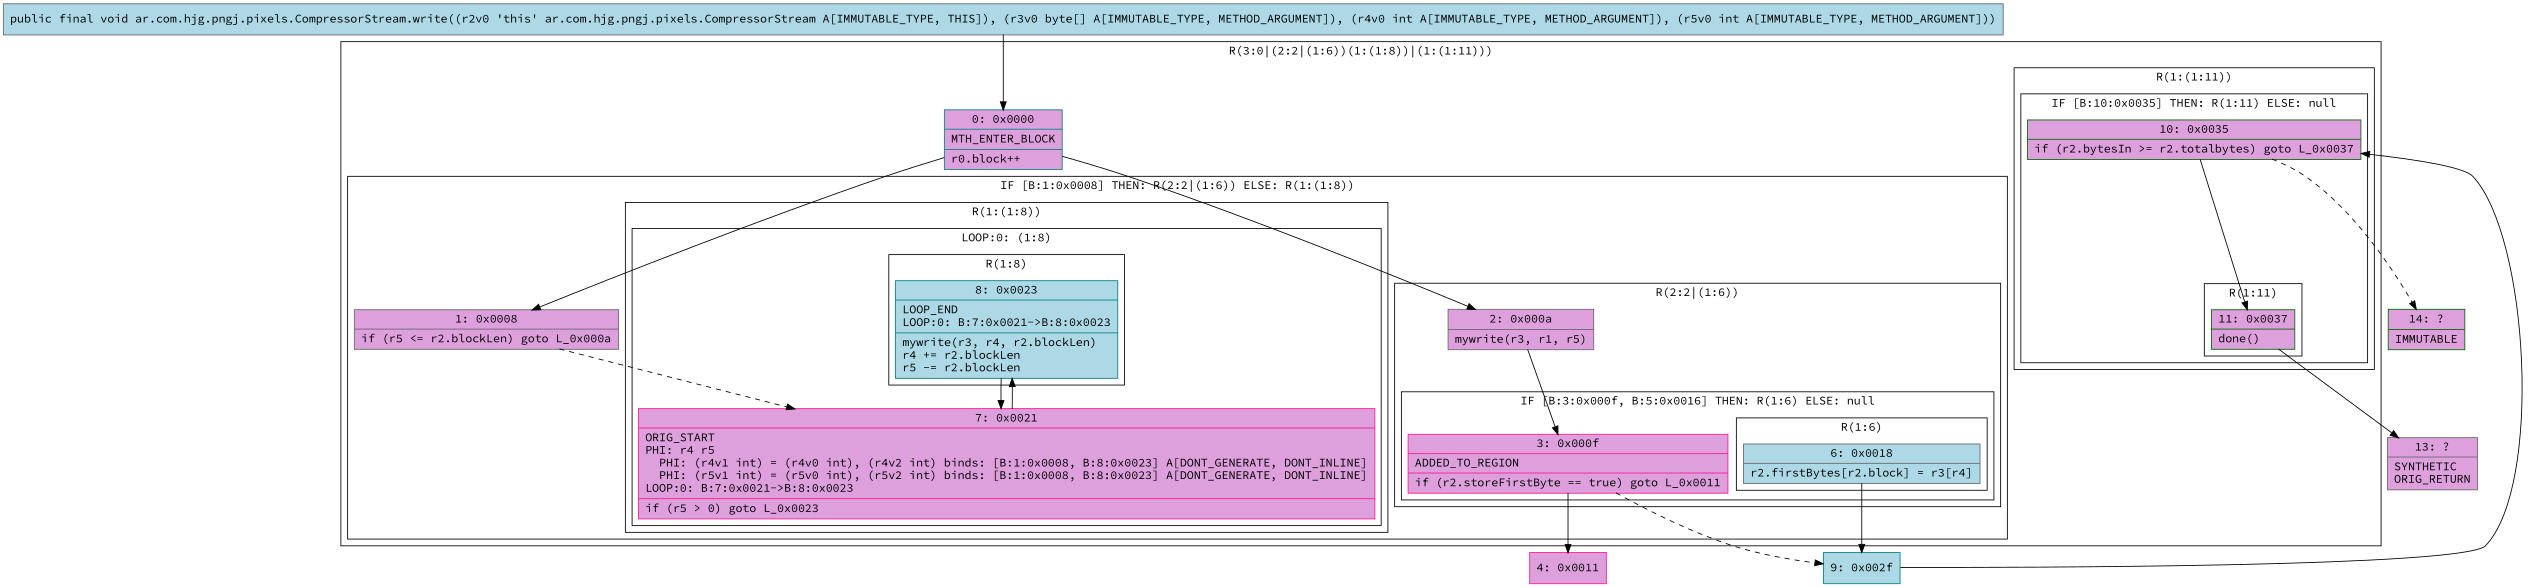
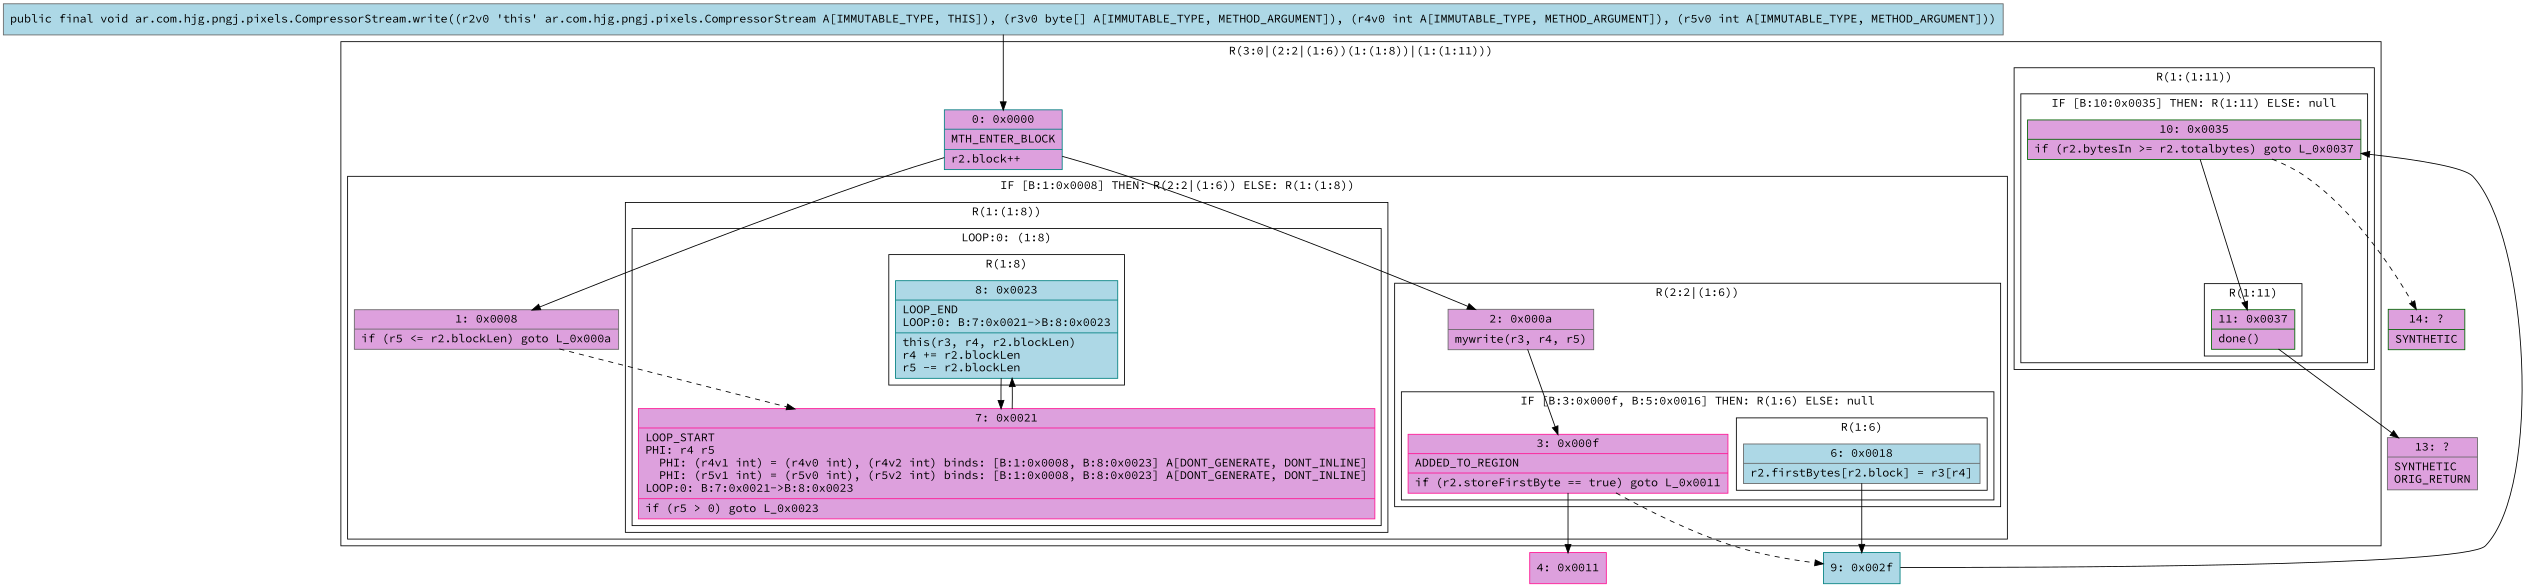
node "0: 0x0000": text "r0.block++" -> "r2.block++"
node "2: 0x000a": text "mywrite(r3, r1, r5)" -> "mywrite(r3, r4, r5)"
node "14: ?": text "IMMUTABLE" -> "SYNTHETIC"
node "8: 0x0023": text "mywrite(r3, r4, r2.blockLen)" -> "this(r3, r4, r2.blockLen)"
node "7: 0x0021": text "ORIG_START" -> "LOOP_START"
